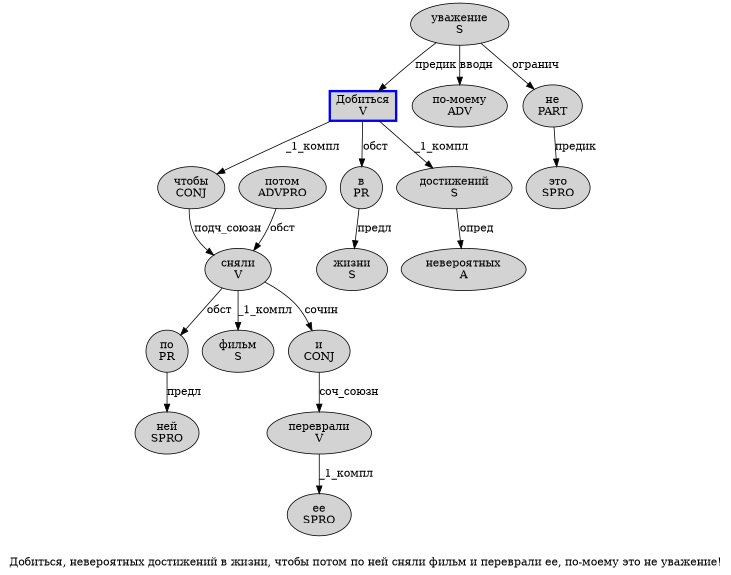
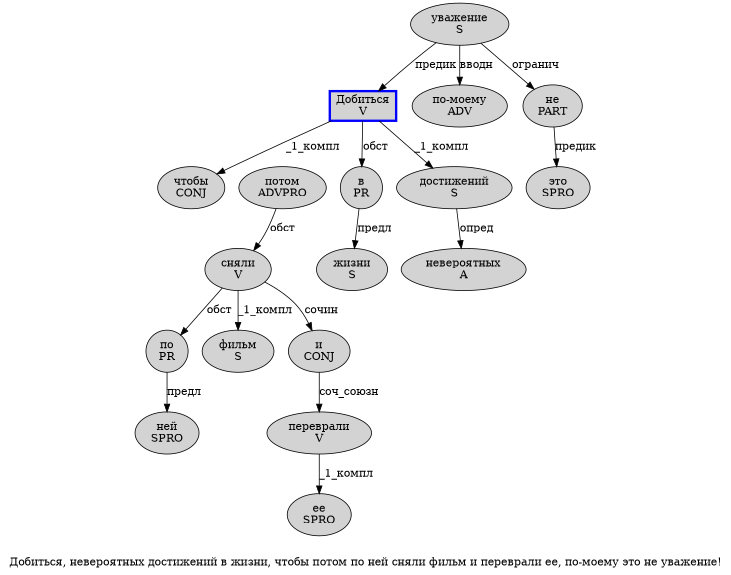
edge "чтобы CONJ" -> "сняли V": removed, label "подч_союзн"
